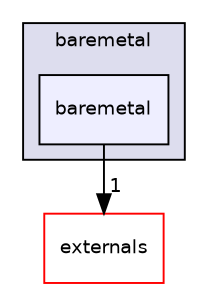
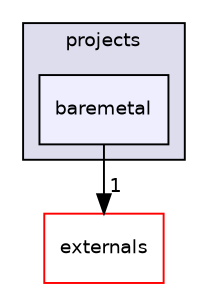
cluster "baremetal": label "baremetal" -> "projects"
